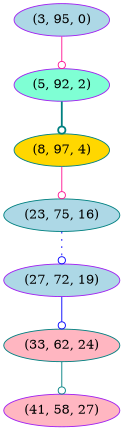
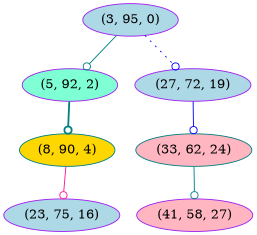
edge "(3, 95, 0)" -> "(5, 92, 2)": color deeppink -> teal
node "(8, 97, 4)": label "(8, 97, 4)" -> "(8, 90, 4)"
node "(23, 75, 16)": color teal -> purple
edge "(23, 75, 16)" -> "(27, 72, 19)": now "(3, 95, 0)" -> "(27, 72, 19)"
